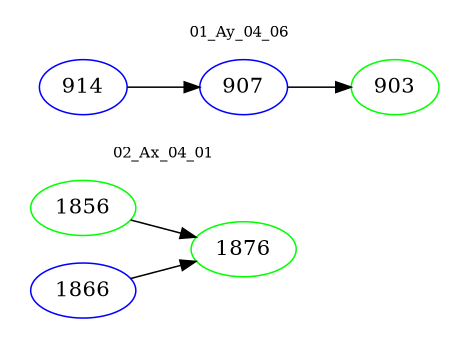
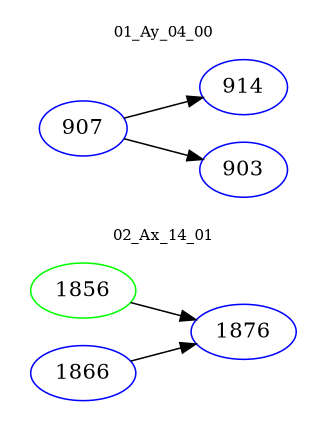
cluster "01_Ay_04_06": label "01_Ay_04_06" -> "01_Ay_04_00"
edge "914" -> "907": reversed
node "903": color green -> blue
cluster "02_Ax_04_01": label "02_Ax_04_01" -> "02_Ax_14_01"
node "1876": color green -> blue
